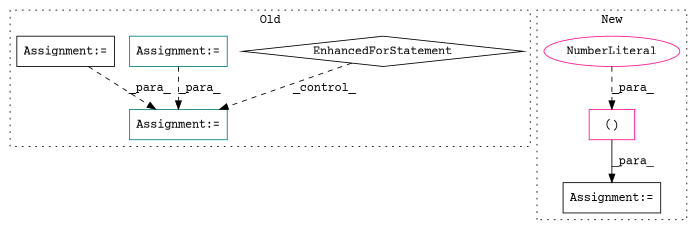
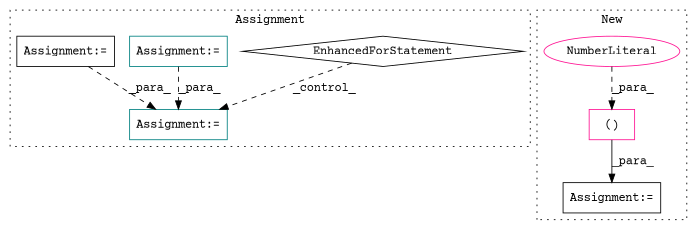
cluster "Old": label "Old" -> "Assignment"
